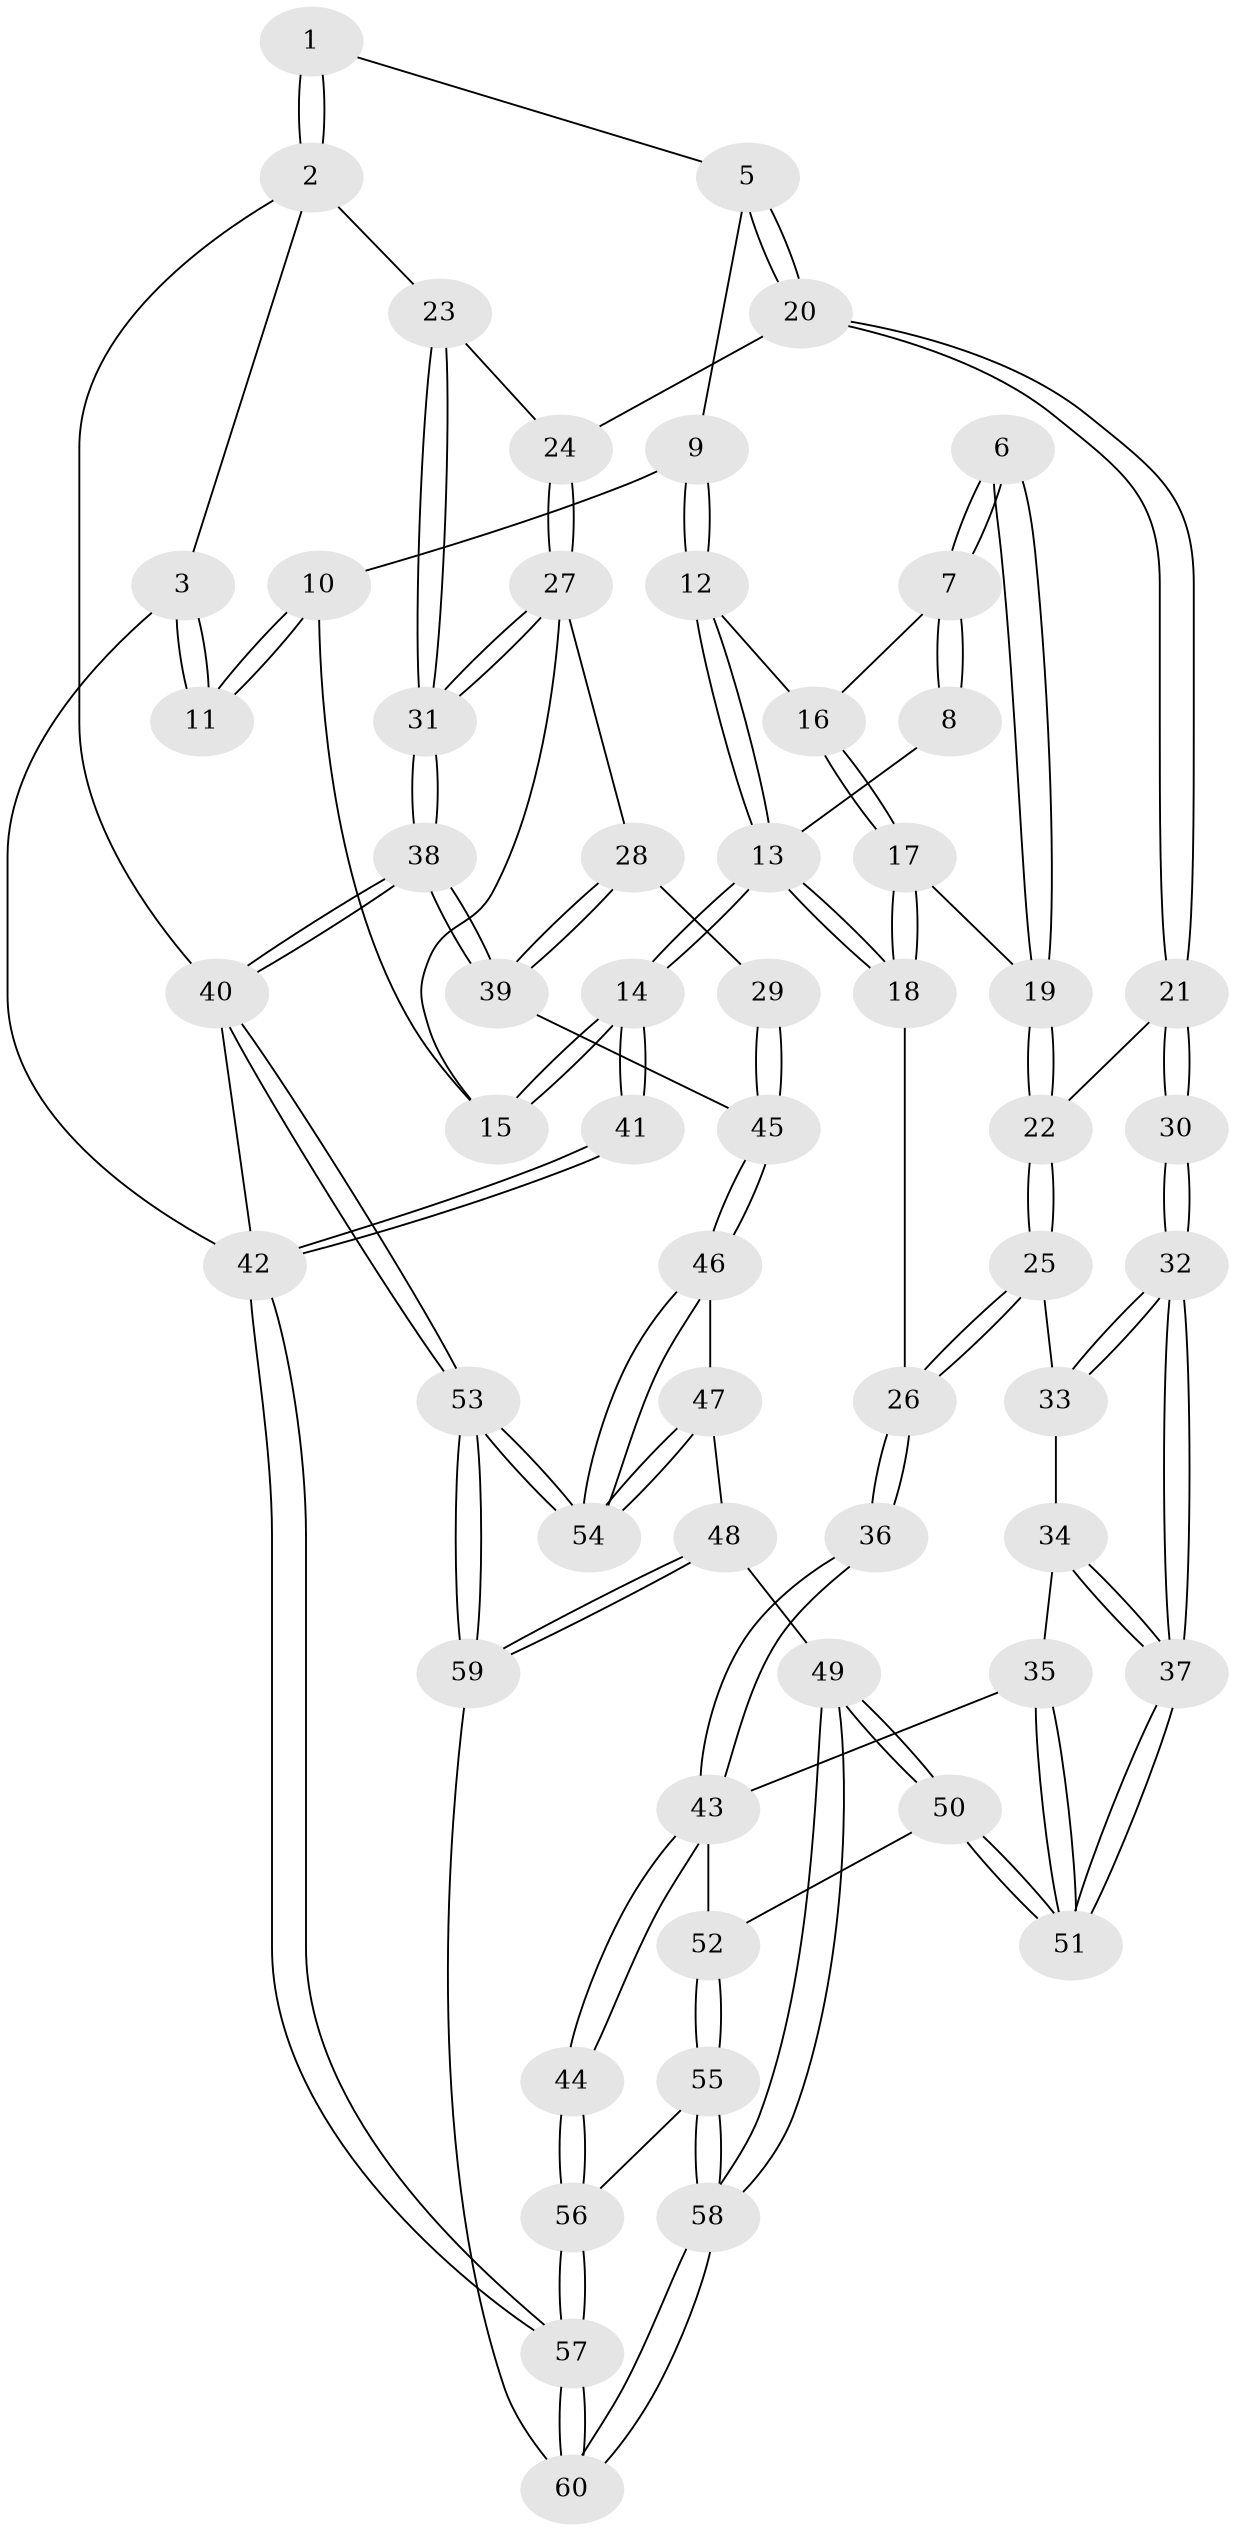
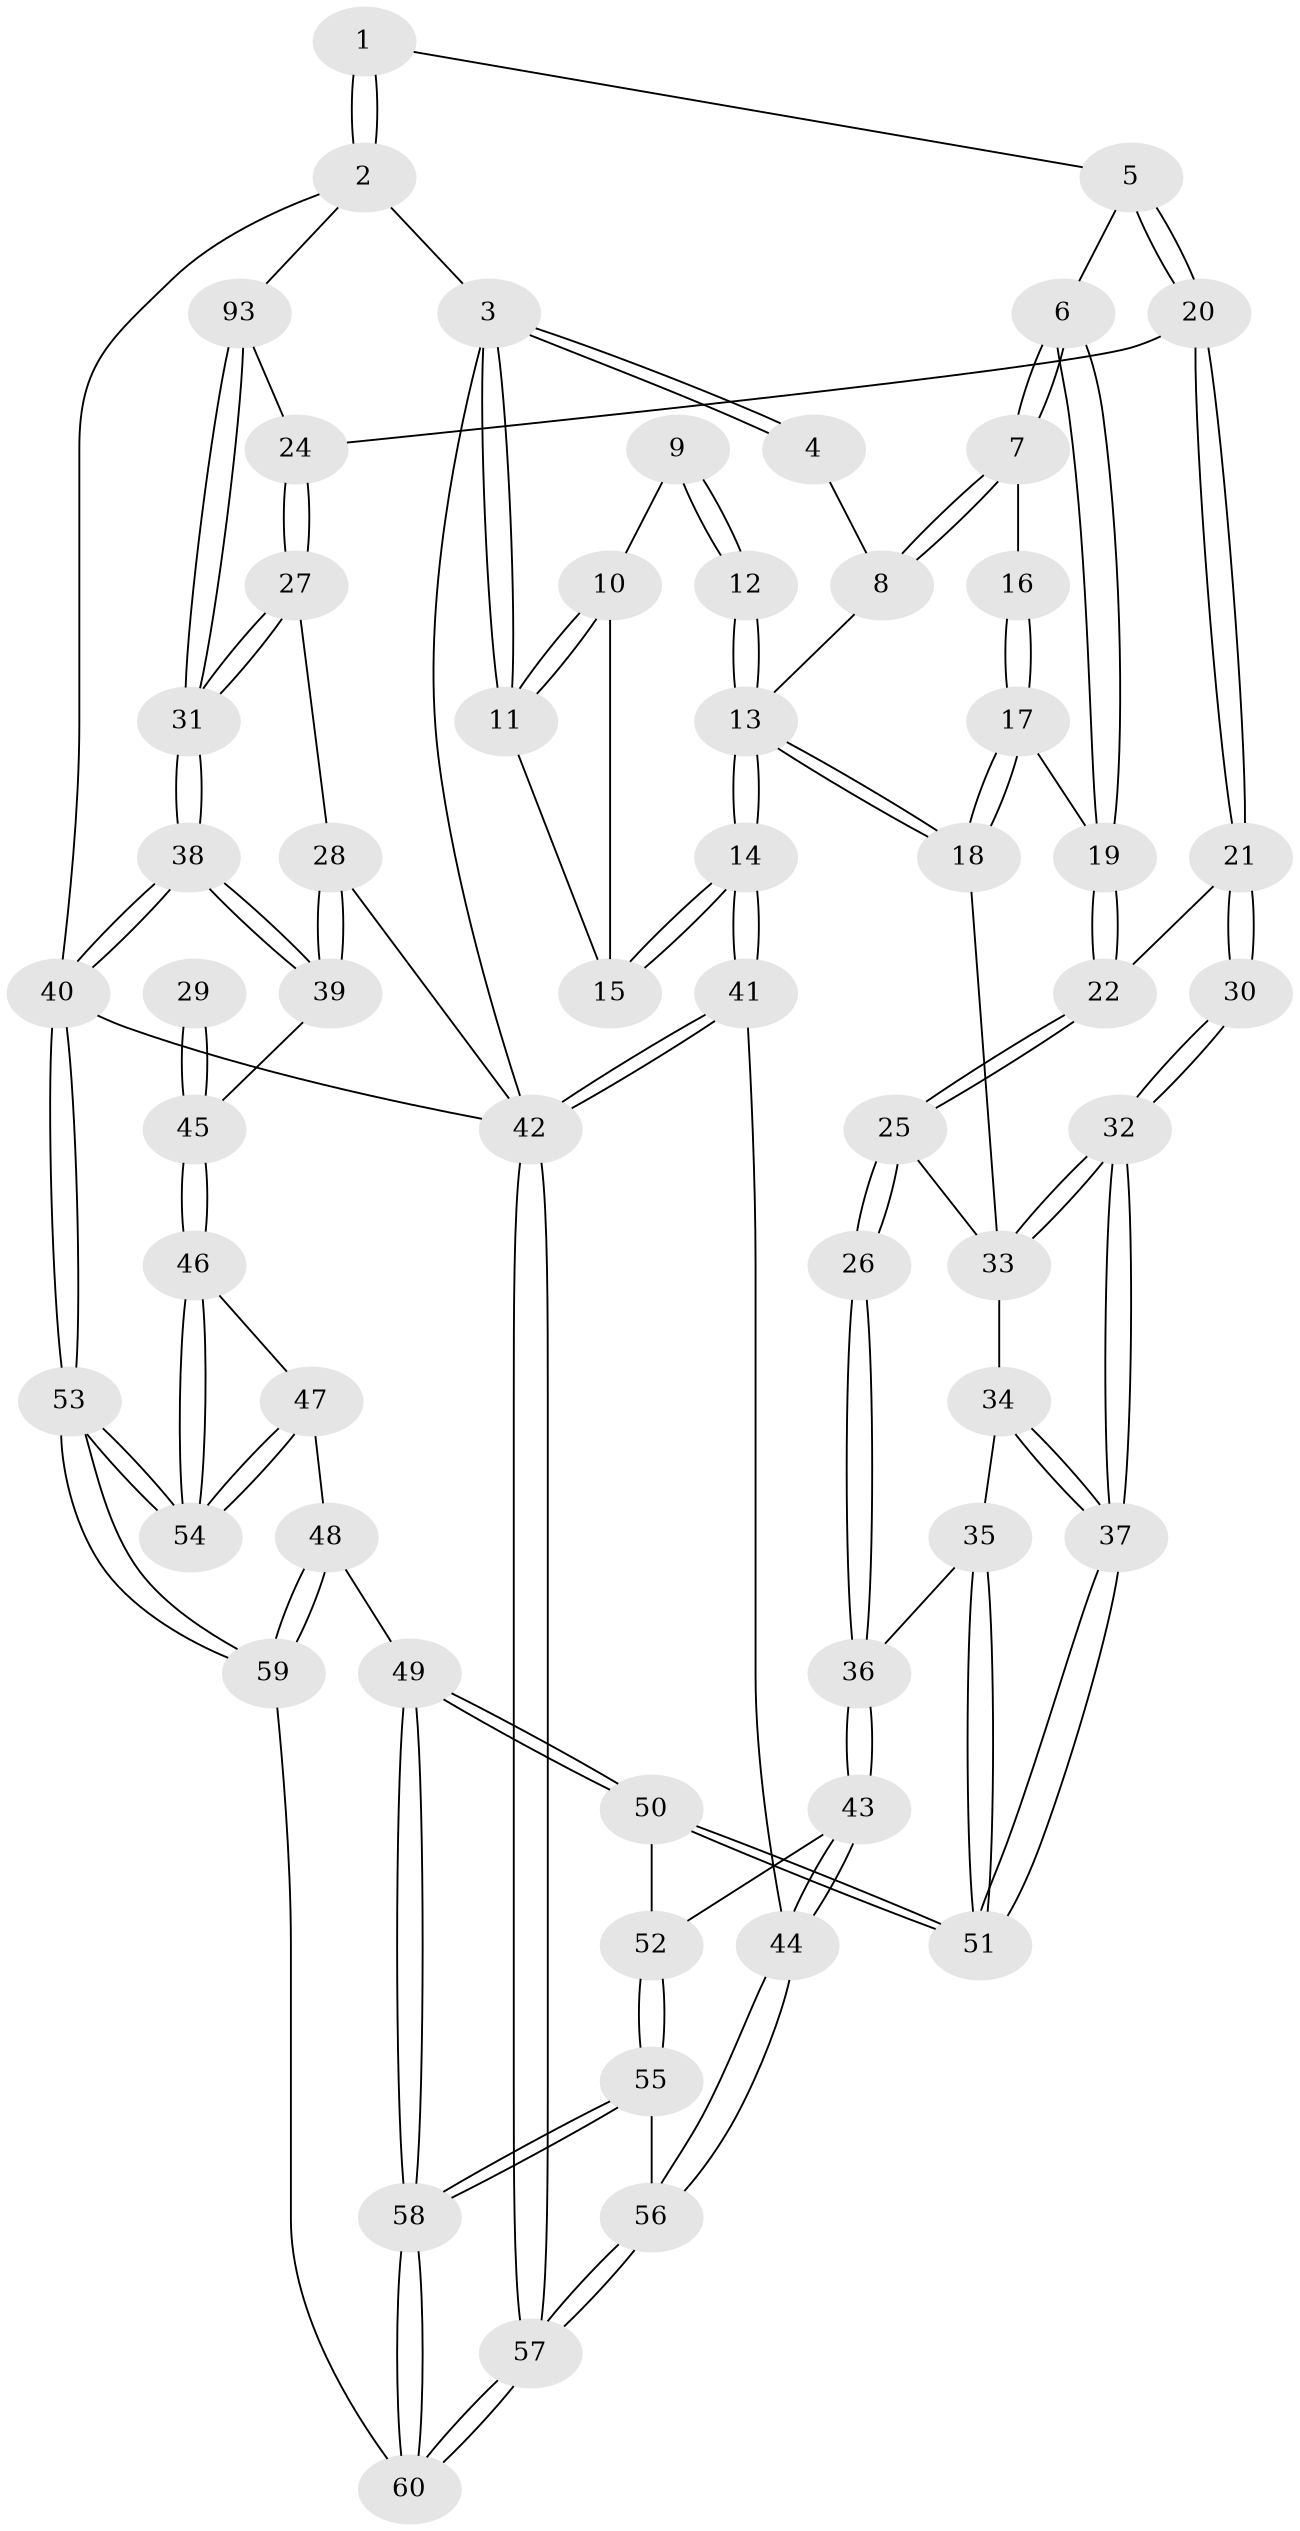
edge "5" -- "9": now "5" -- "6"
node "23": label "23" -> "93"
node "4": added
edge "12" -- "16": removed
edge "27" -- "15": now "11" -- "15"
edge "28" -- "29": now "28" -- "42"
edge "18" -- "26": now "18" -- "33"
edge "41" -- "44": added
edge "35" -- "43": now "35" -- "36"
